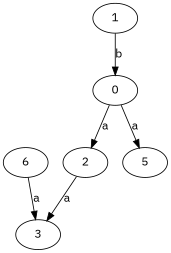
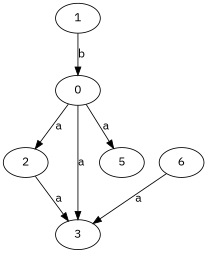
edge "0" -> "3": added, label "a"
